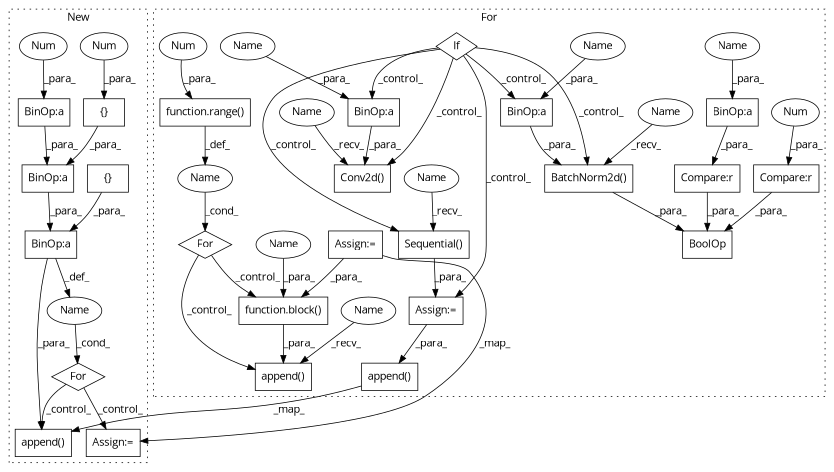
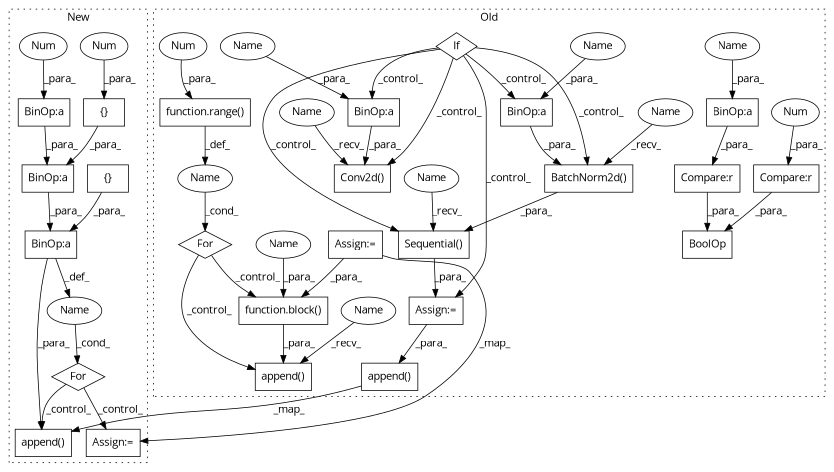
cluster "For": label "For" -> "Old"
edge "BatchNorm2d()" -> "BoolOp": now "BatchNorm2d()" -> "Sequential()"
